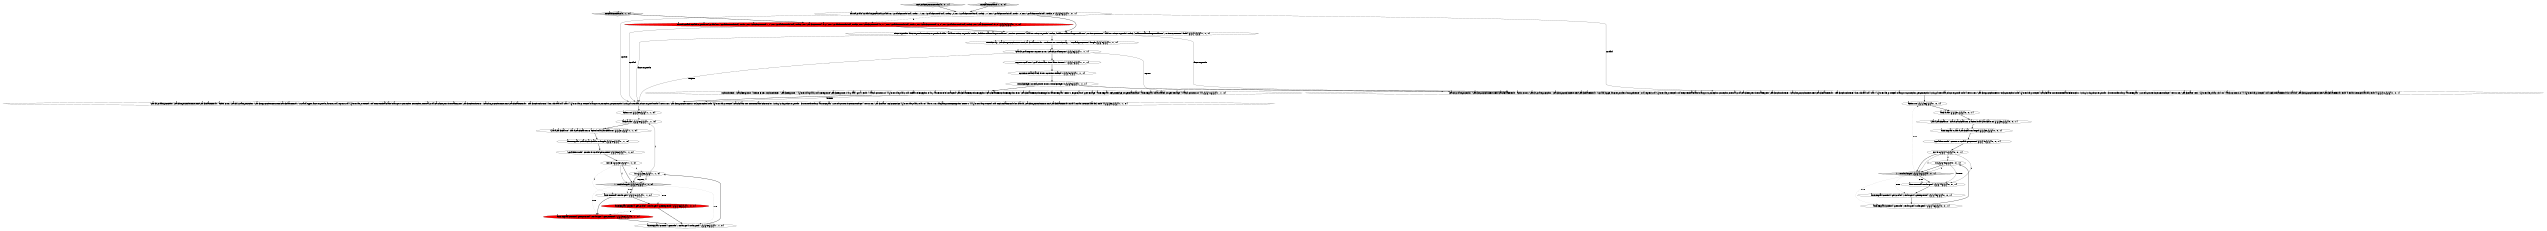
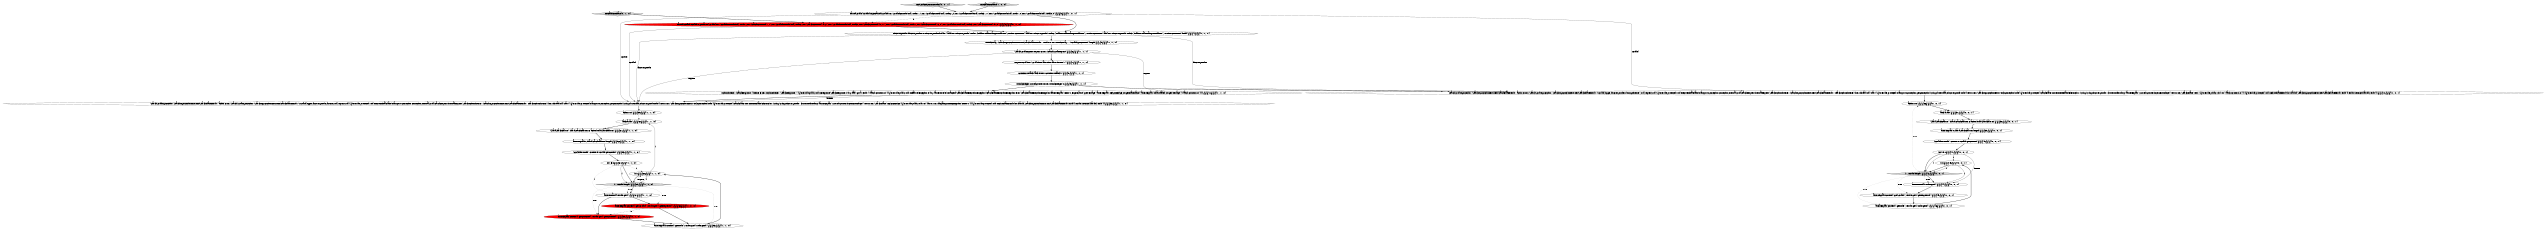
edge "int i = 0@@@41@@@['0', '0', '1']" -> "assertNotNull(results.get(i))@@@44@@@['0', '0', '1']": label "i" -> "listener"
edge "i++@@@43@@@['0', '0', '1']" -> "assertNotNull(results.get(i))@@@44@@@['0', '0', '1']": label "listener" -> "i"
